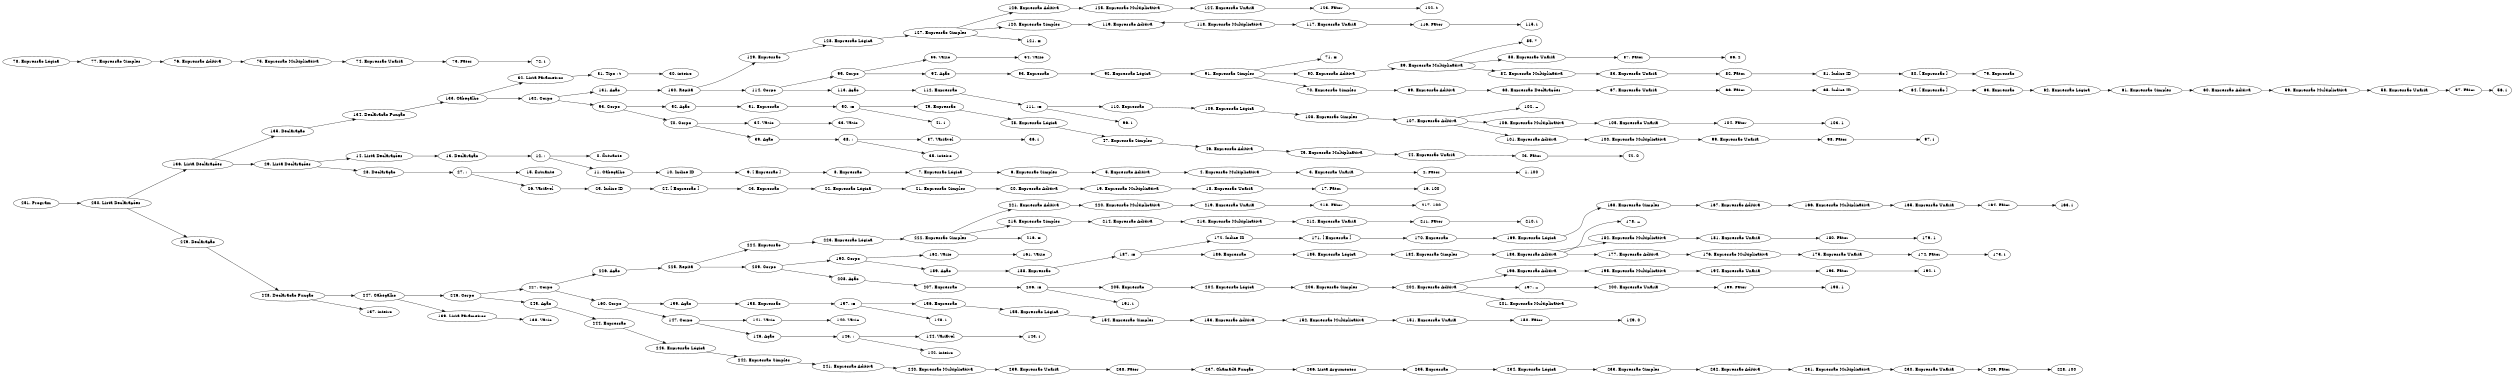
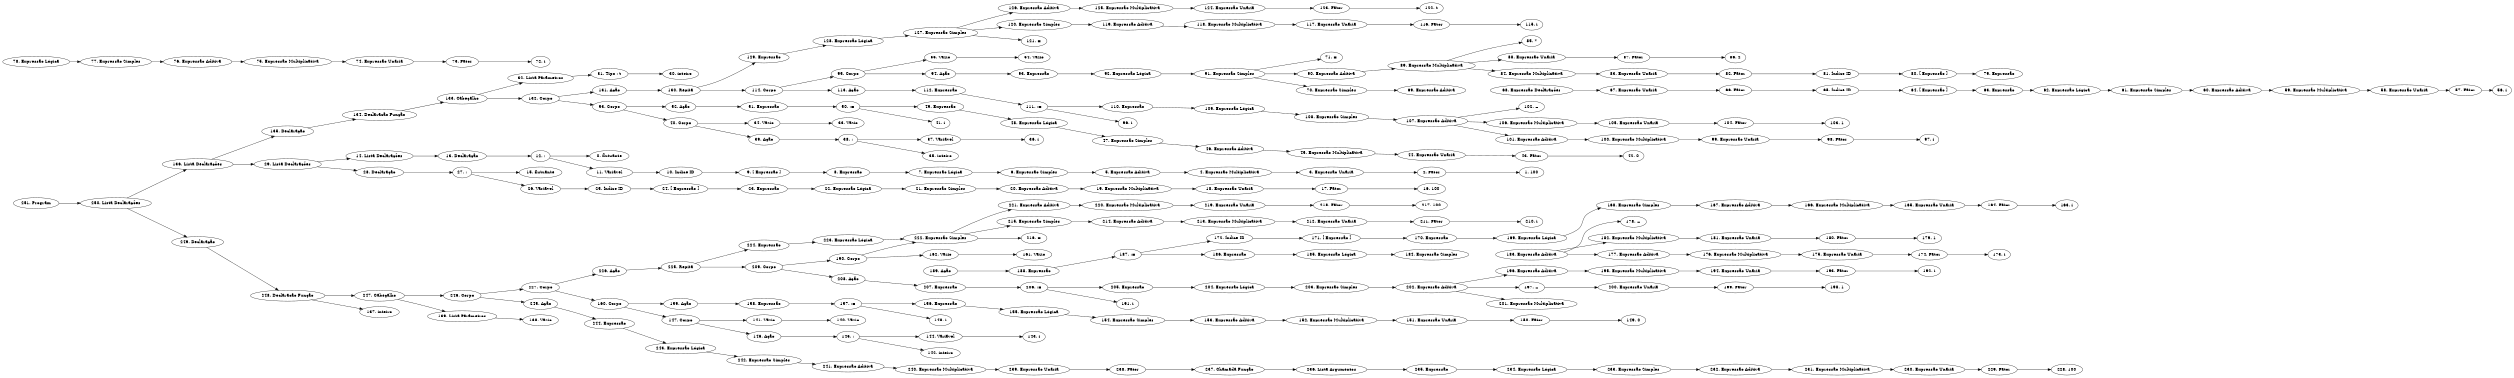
edge "118. Expressão Multiplicativa" -> "119. Expressão Aditiva": reversed
edge "69. Expressão Aditiva" -> "68. Expressão Declarações": removed
node "11. Cabeçalho": label "11. Cabeçalho" -> "11. Variável"
edge "184. Expressão Simples" -> "183. Expressão Aditiva": removed
edge "190. Corpo" -> "189. Ação": now "190. Corpo" -> "222. Expressão Simples"
